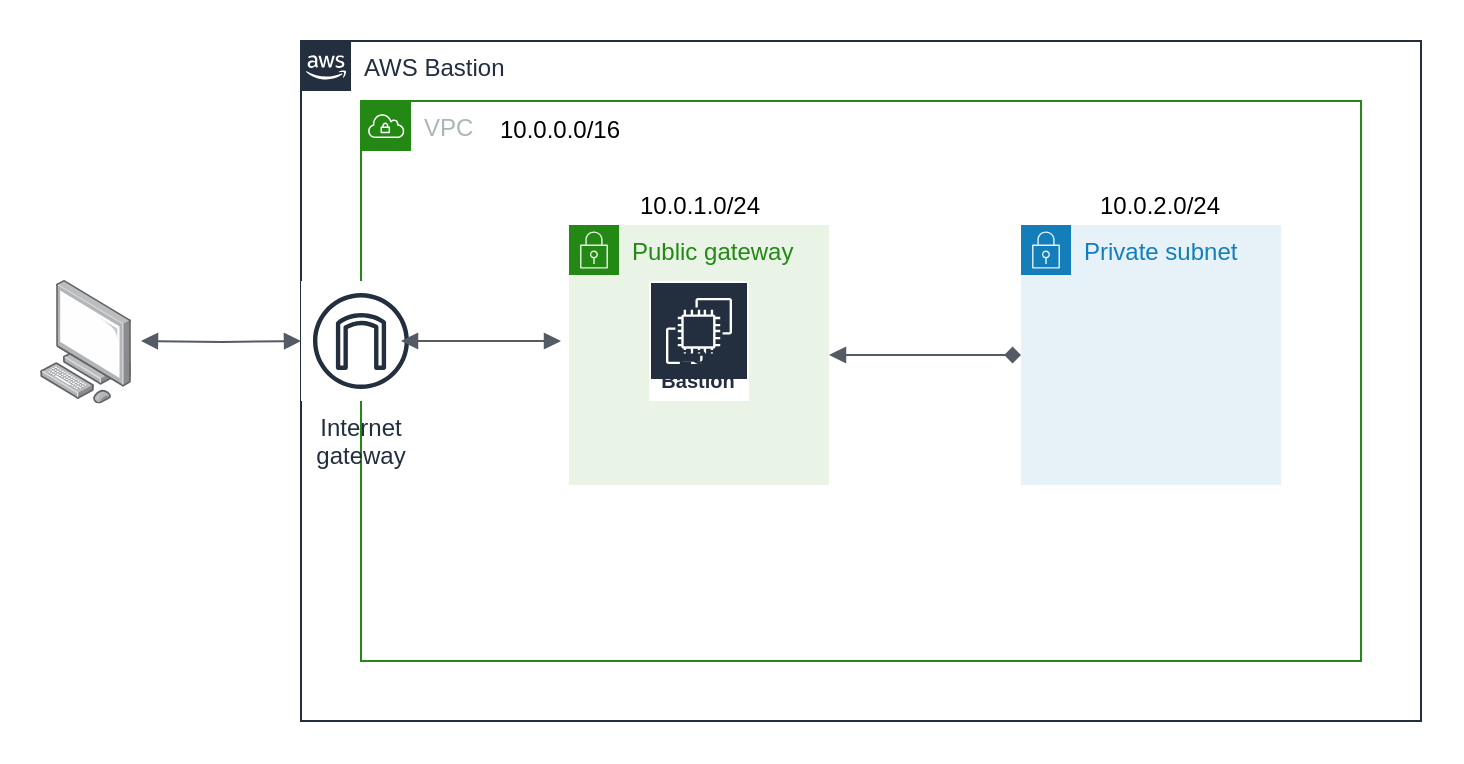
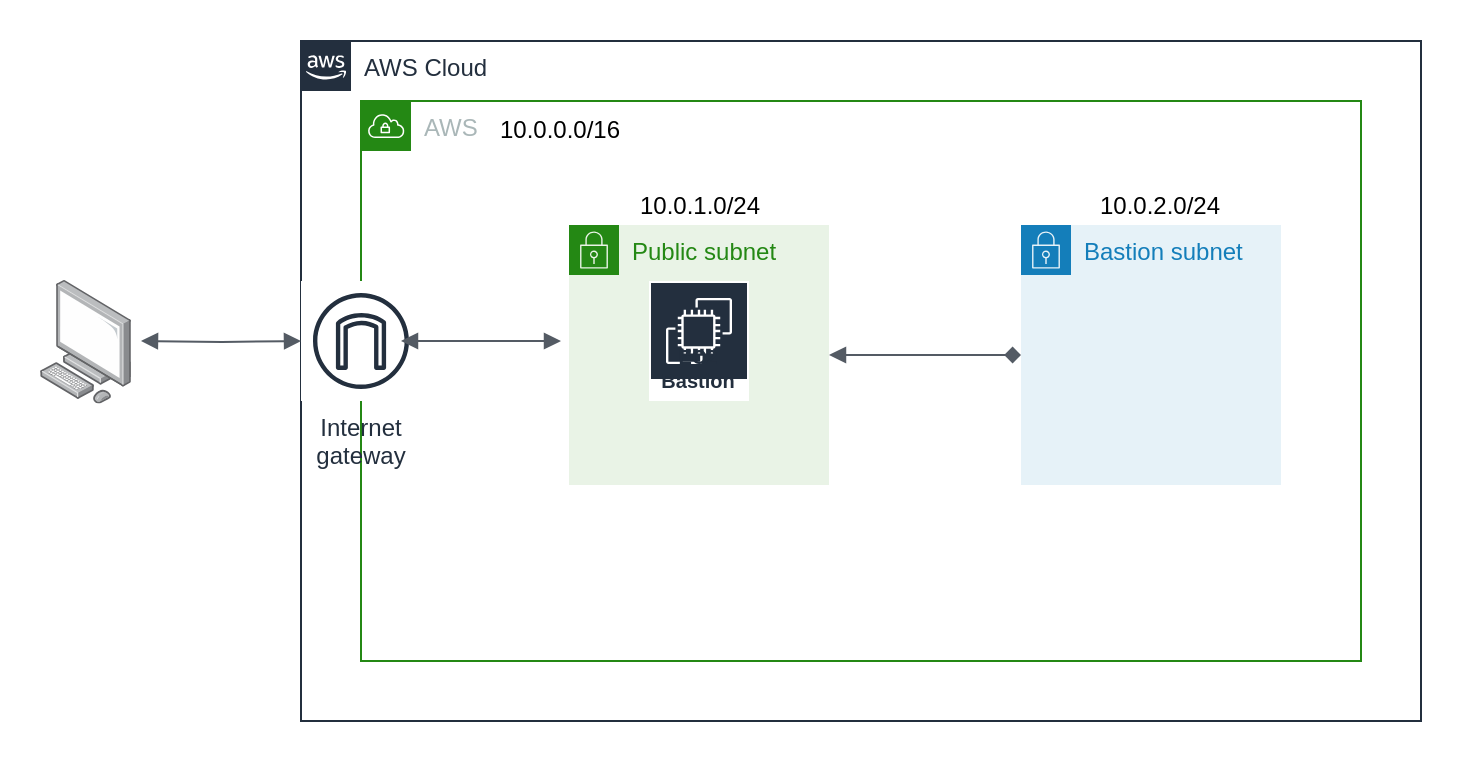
node "AWS Bastion": label "AWS Bastion" -> "AWS Cloud"
node "VPC": label "VPC" -> "AWS"
node "Public gateway": label "Public gateway" -> "Public subnet"
node "Private subnet": label "Private subnet" -> "Bastion subnet"
